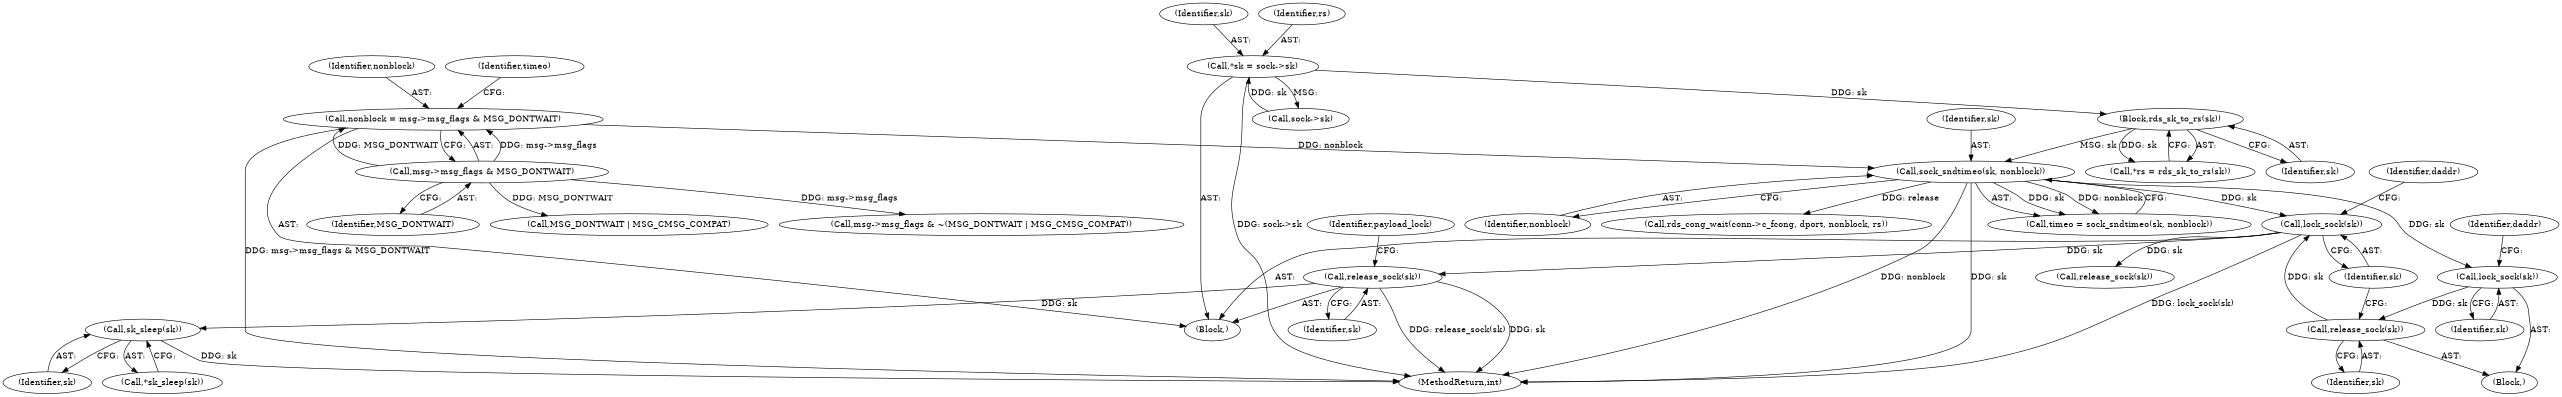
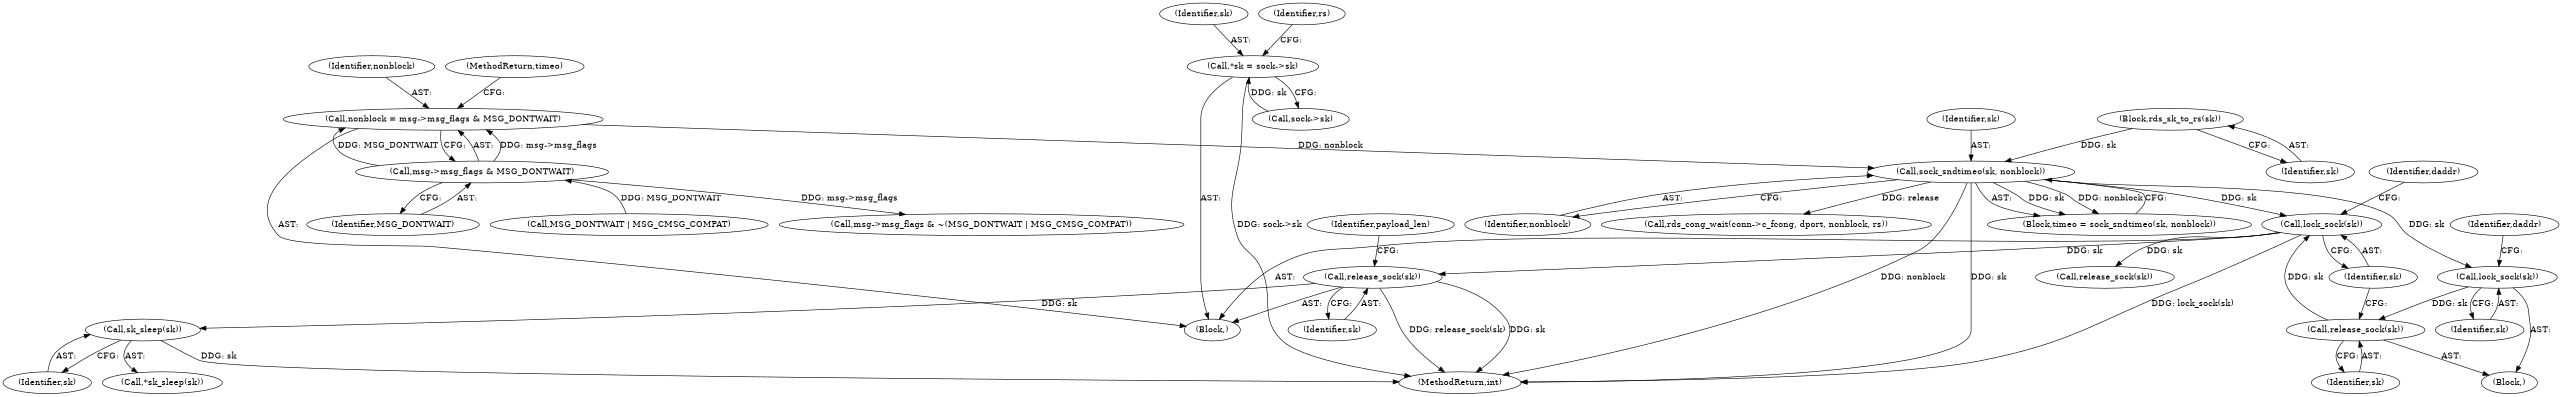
edge "(Identifier,rs)" -> "(Call,*sk = sock->sk)": label "AST: " -> "CFG: "
node "(Identifier,timeo)": label "(Identifier,timeo)" -> "(MethodReturn,timeo)"
edge "(Call,*sk = sock->sk)" -> "(Block,rds_sk_to_rs(sk))": removed, label "DDG: sk"
edge "(Call,*sk = sock->sk)" -> "(Call,sock->sk)": label "MSG: " -> "CFG: "
edge "(Block,rds_sk_to_rs(sk))" -> "(Call,sock_sndtimeo(sk, nonblock))": label "MSG: sk" -> "DDG: sk"
node "(Call,*rs = rds_sk_to_rs(sk))": removed
edge "(Call,msg->msg_flags & MSG_DONTWAIT)" -> "(Call,MSG_DONTWAIT | MSG_CMSG_COMPAT)": reversed
node "(Identifier,payload_lock)": label "(Identifier,payload_lock)" -> "(Identifier,payload_len)"
node "(Call,timeo = sock_sndtimeo(sk, nonblock))": label "(Call,timeo = sock_sndtimeo(sk, nonblock))" -> "(Block,timeo = sock_sndtimeo(sk, nonblock))"
edge "(Call,*sk_sleep(sk))" -> "(Call,sk_sleep(sk))": removed, label "CFG:"
edge "(Call,nonblock = msg->msg_flags & MSG_DONTWAIT)" -> "(MethodReturn,int)": removed, label "DDG: msg->msg_flags & MSG_DONTWAIT"
